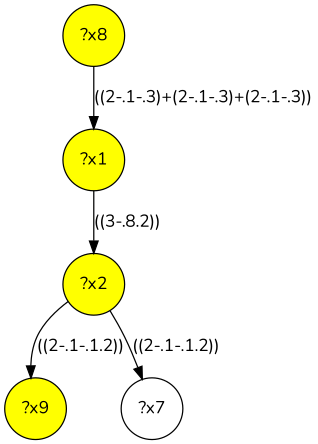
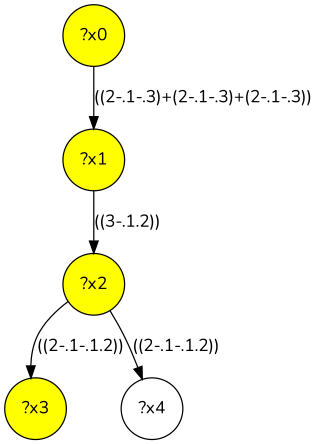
node "?x8": label "?x8" -> "?x0"
edge "?x1" -> "?x2": label "((3-.8.2))" -> "((3-.1.2))"
node "?x9": label "?x9" -> "?x3"
node "?x7": label "?x7" -> "?x4"
